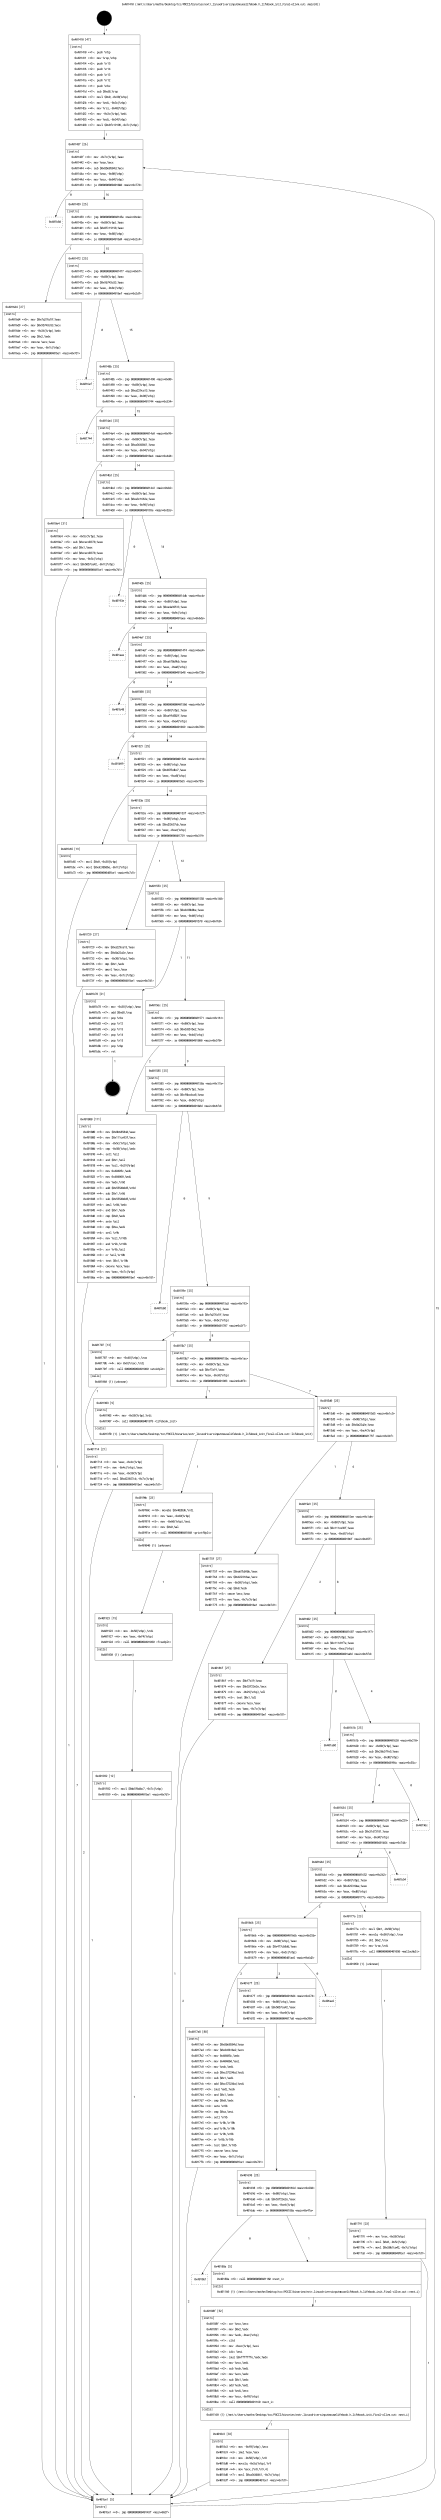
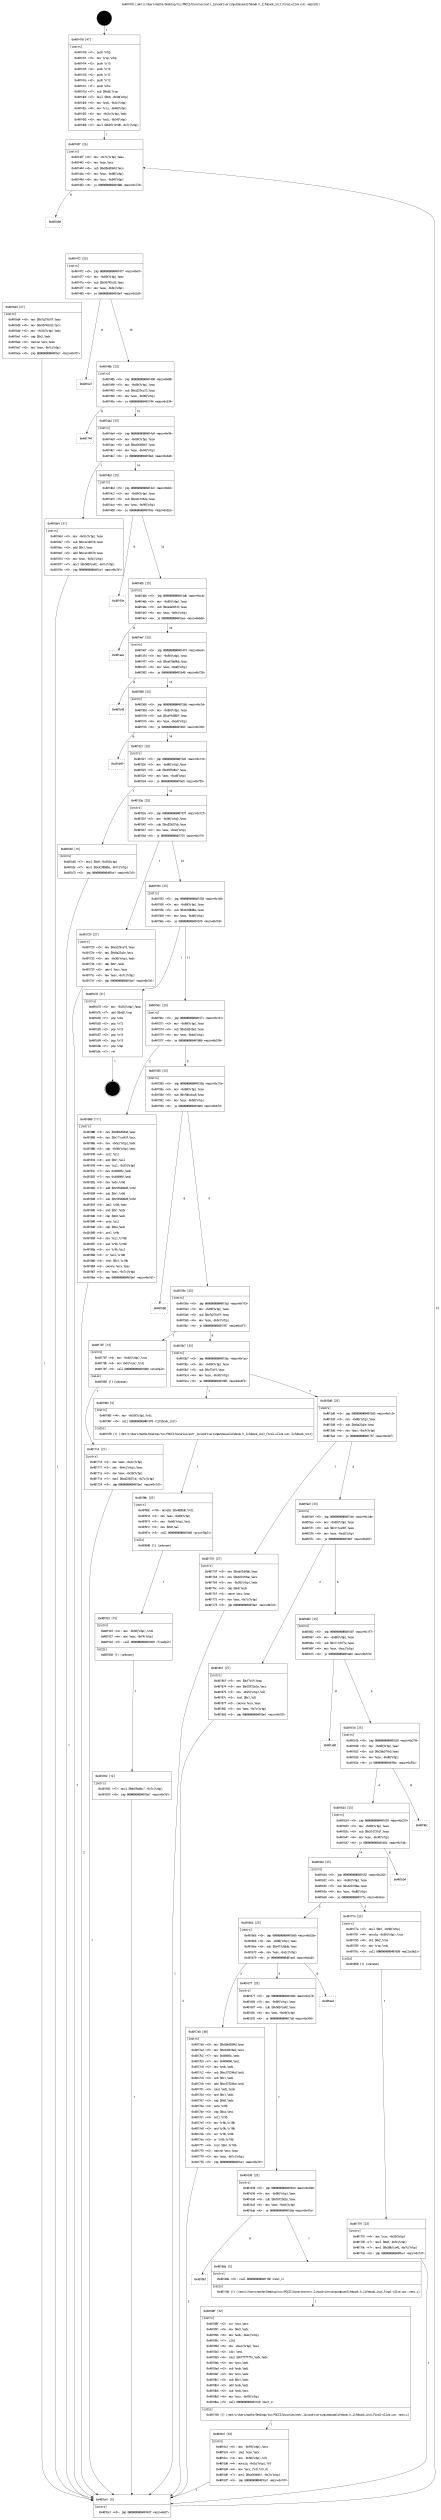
node "0x401459 [25]": removed
